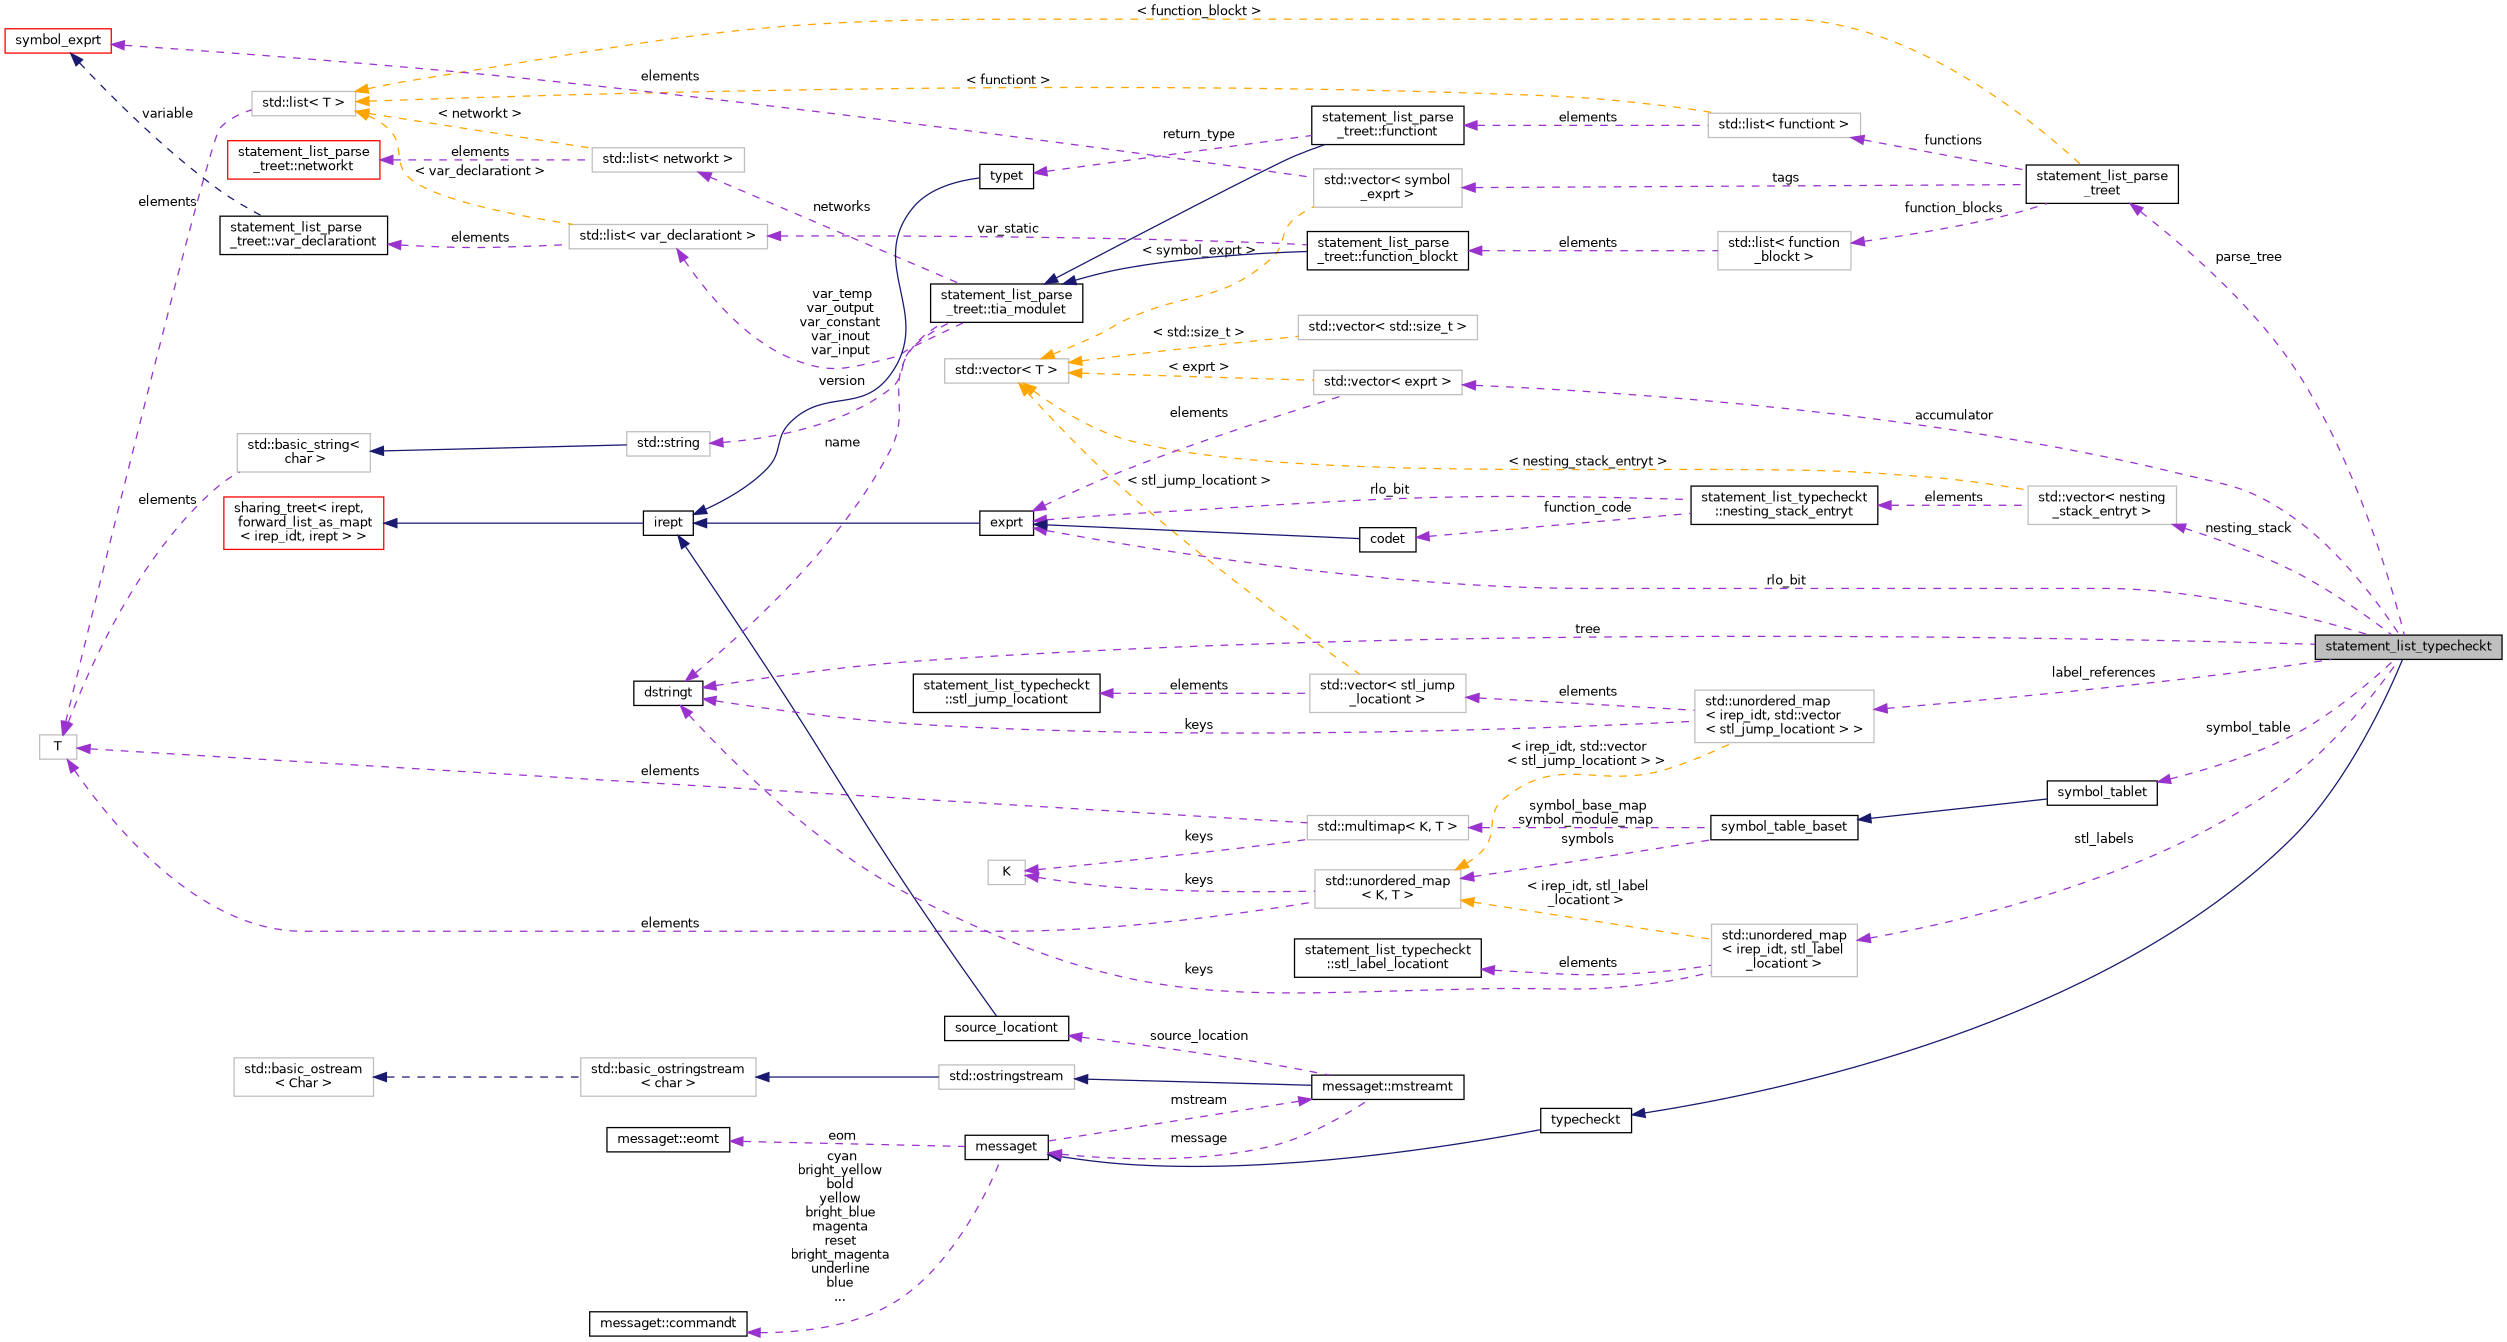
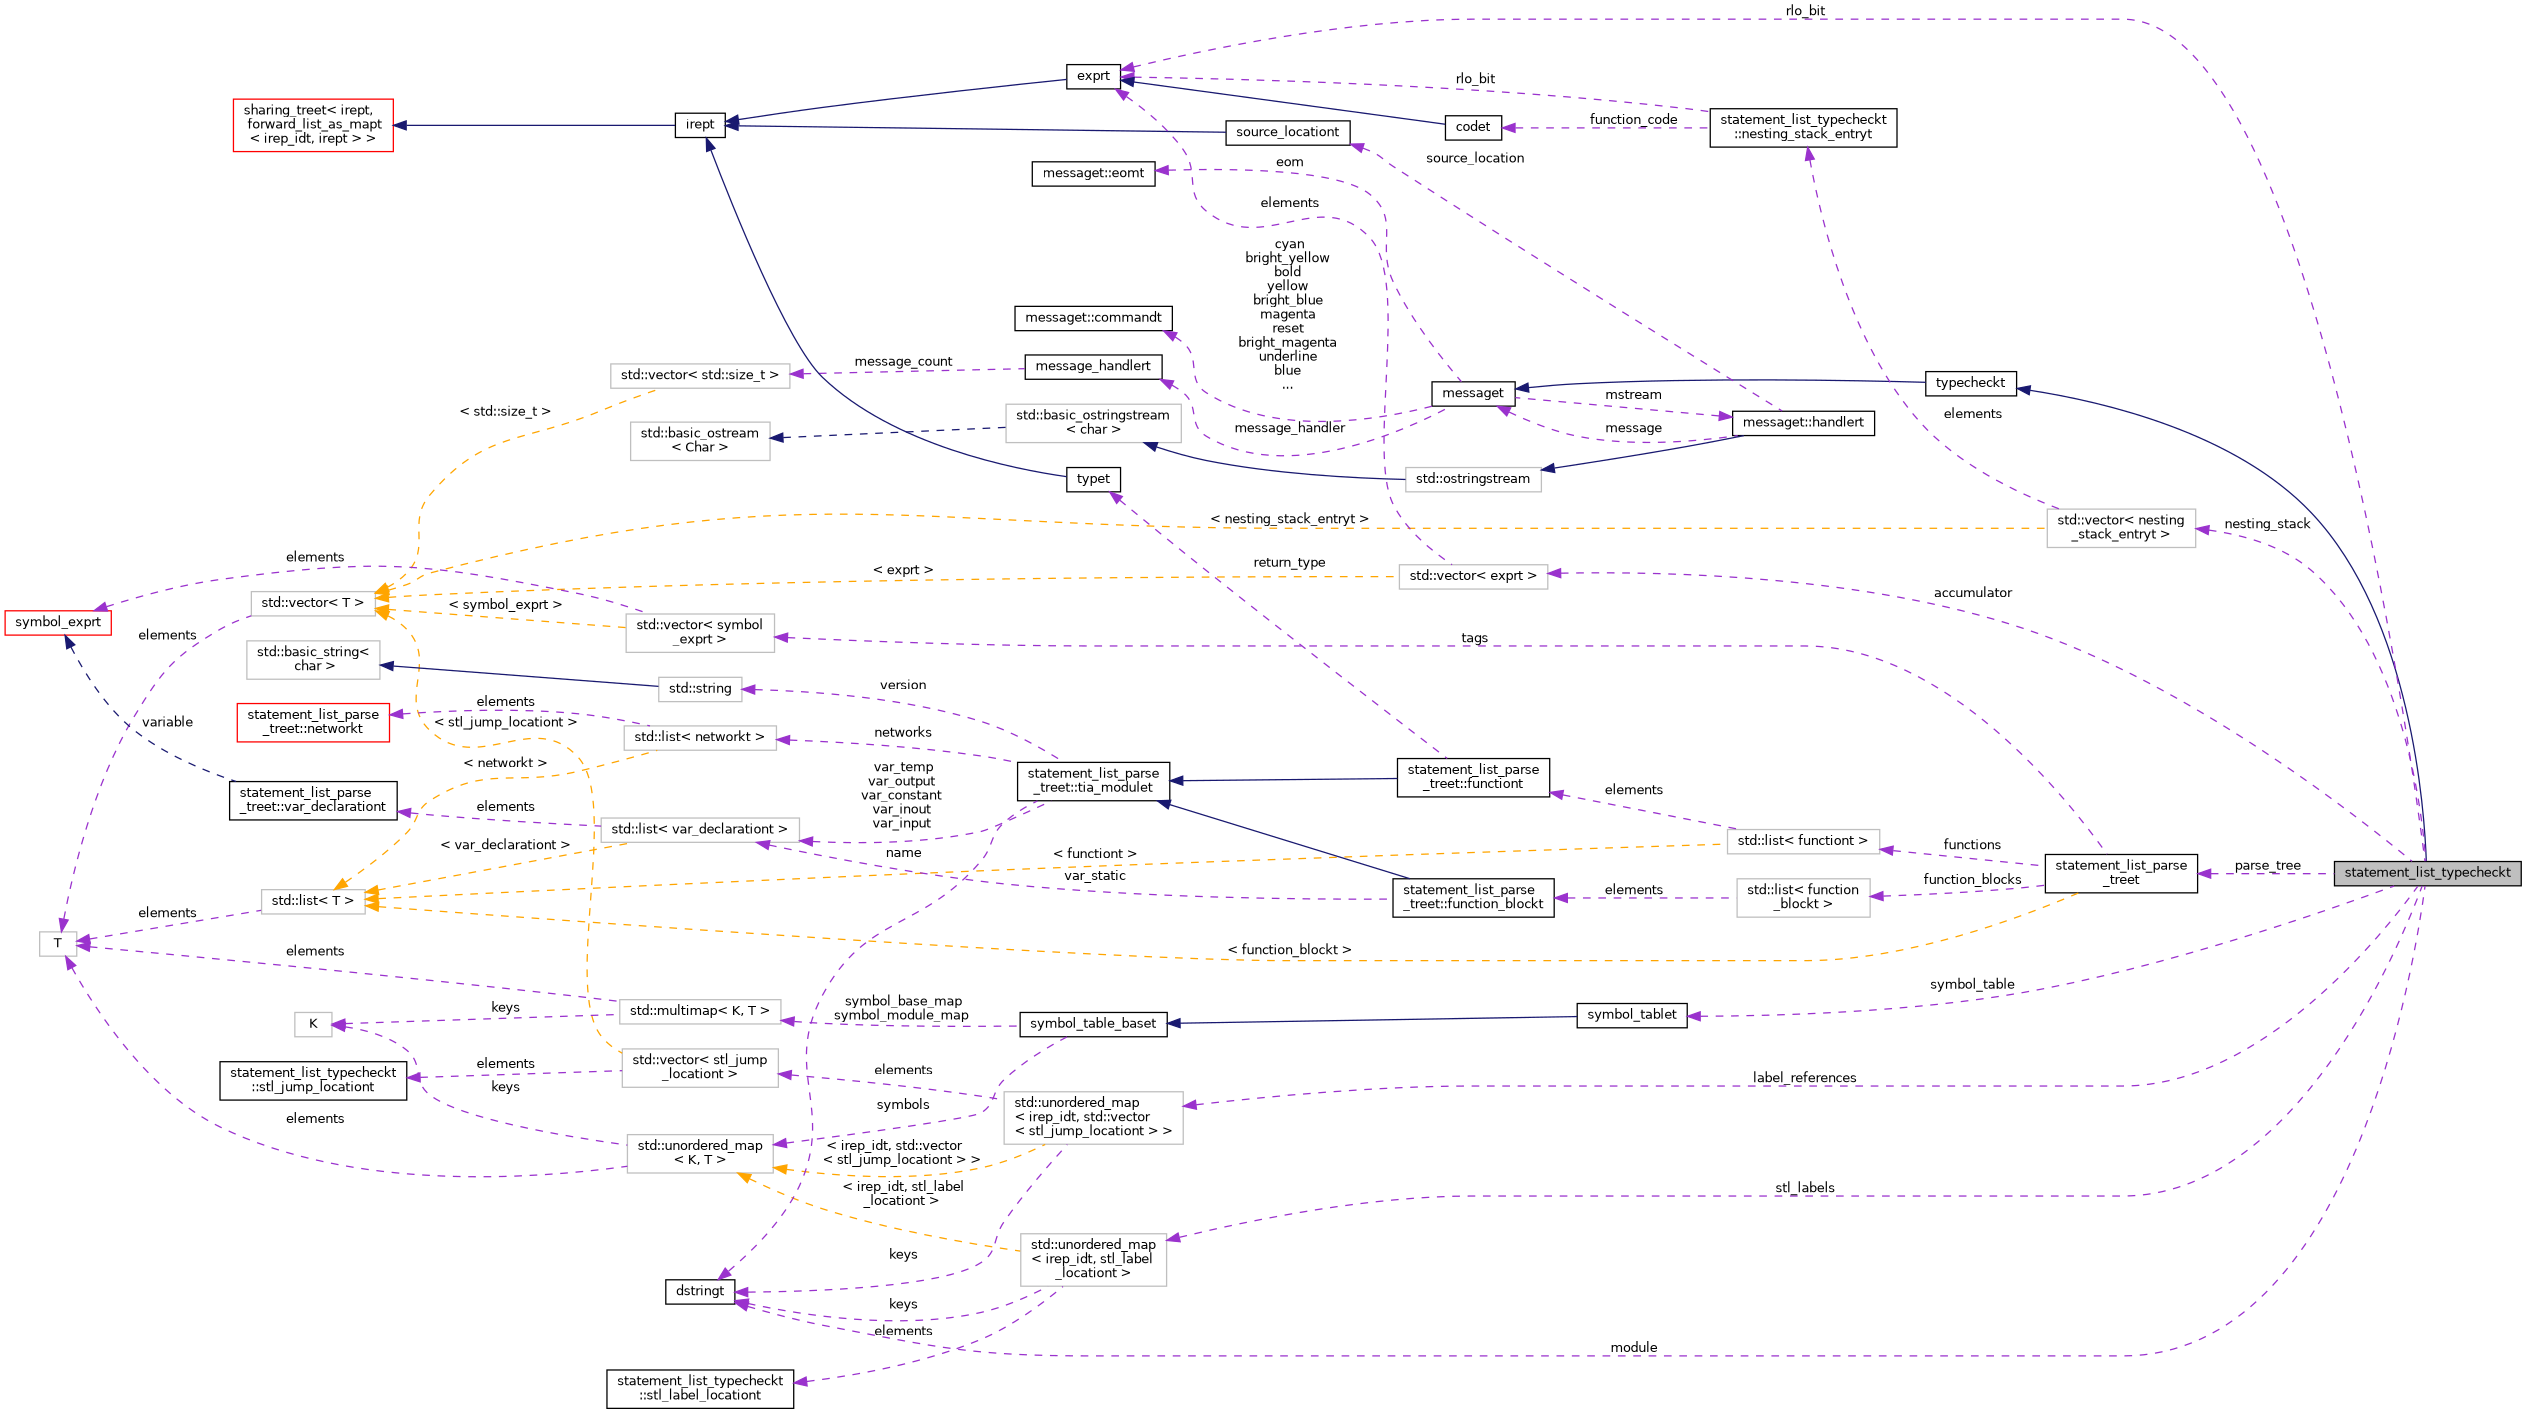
node "message_handlert": added
edge "std::basic_string< char >" -> "T": now "std::vector< T >" -> "T"
edge "statement_list_typecheckt" -> "dstringt": label " tree" -> " module"
node "messaget::mstreamt": label "messaget::mstreamt" -> "messaget::handlert"
